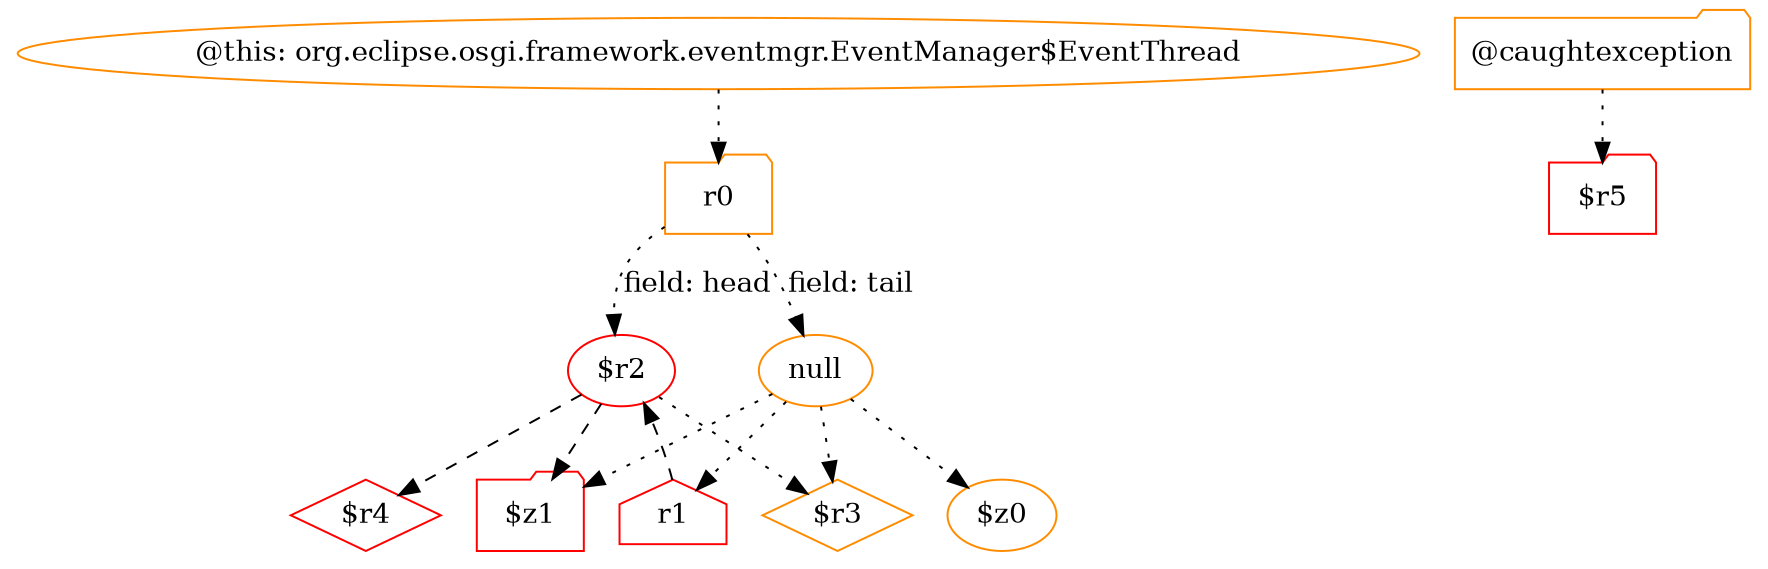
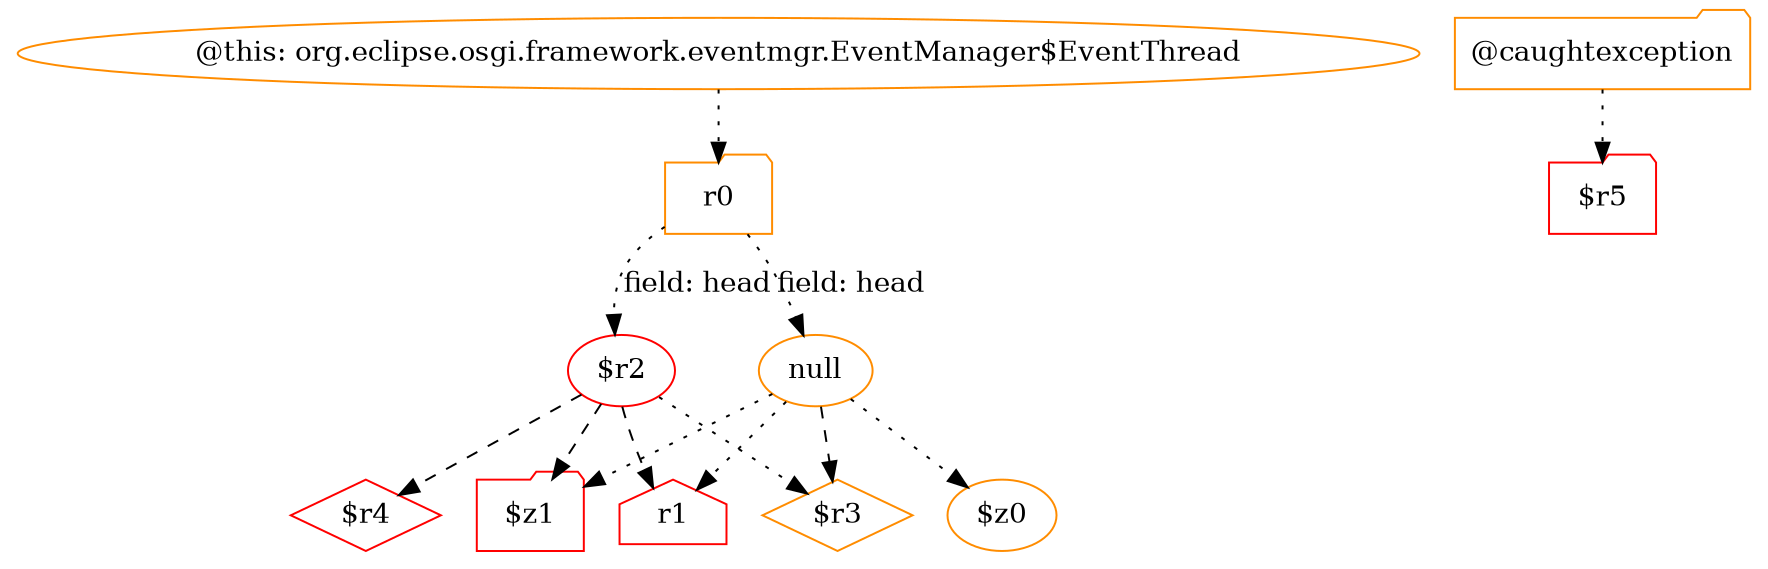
edge "r0" -> "null": label "field: tail" -> "field: head"
edge "null" -> "$r3": style dotted -> dashed
edge "r1" -> "$r2": reversed
